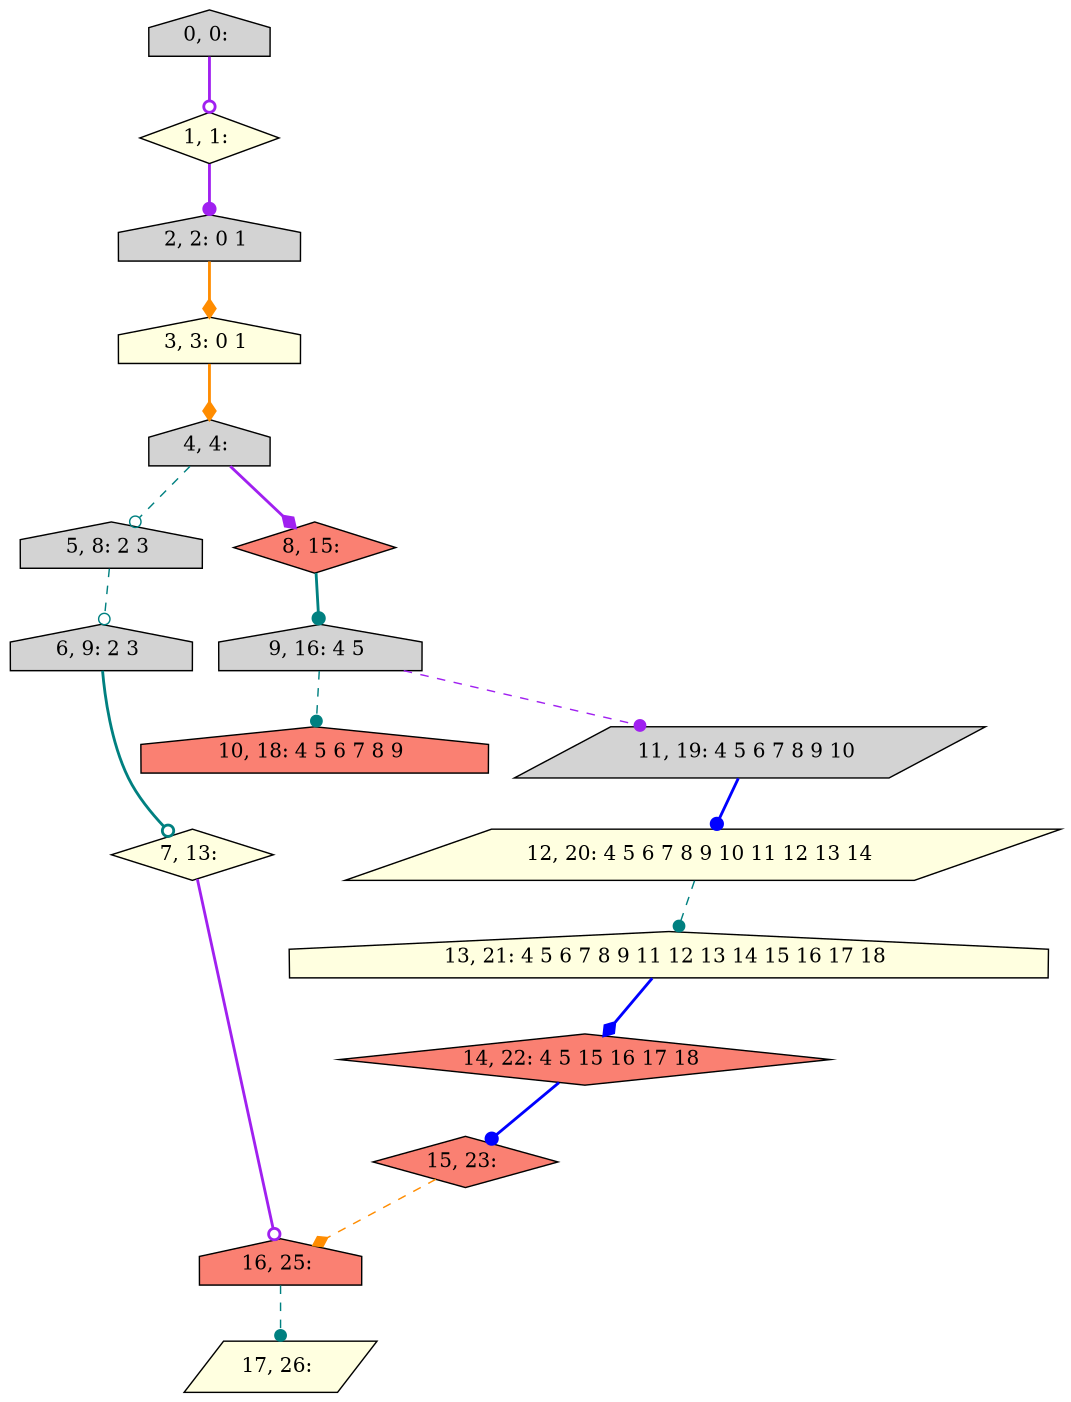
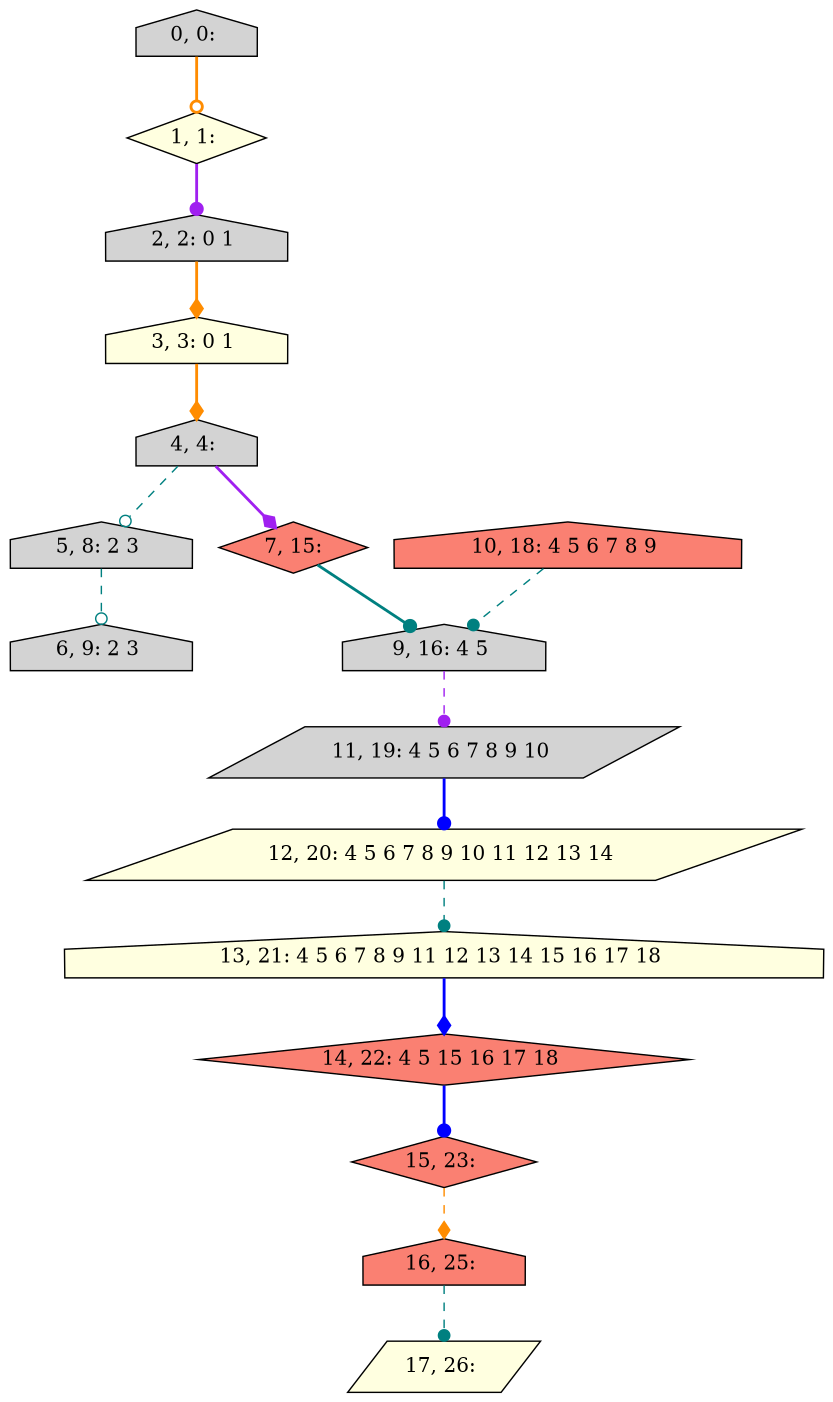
edge "0, 0:" -> "1, 1:": color purple -> darkorange
node "8, 15:": label "8, 15:" -> "7, 15:"
edge "9, 16: 4 5" -> "10, 18: 4 5 6 7 8 9": reversed
node "7, 13:": removed
